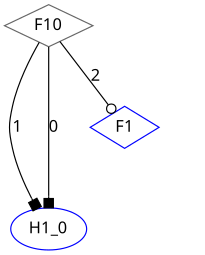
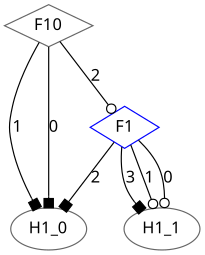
edge "F1" -> "H1_0": added, label "2"
node "H1_0": color blue -> gray40
node "H1_1": added
